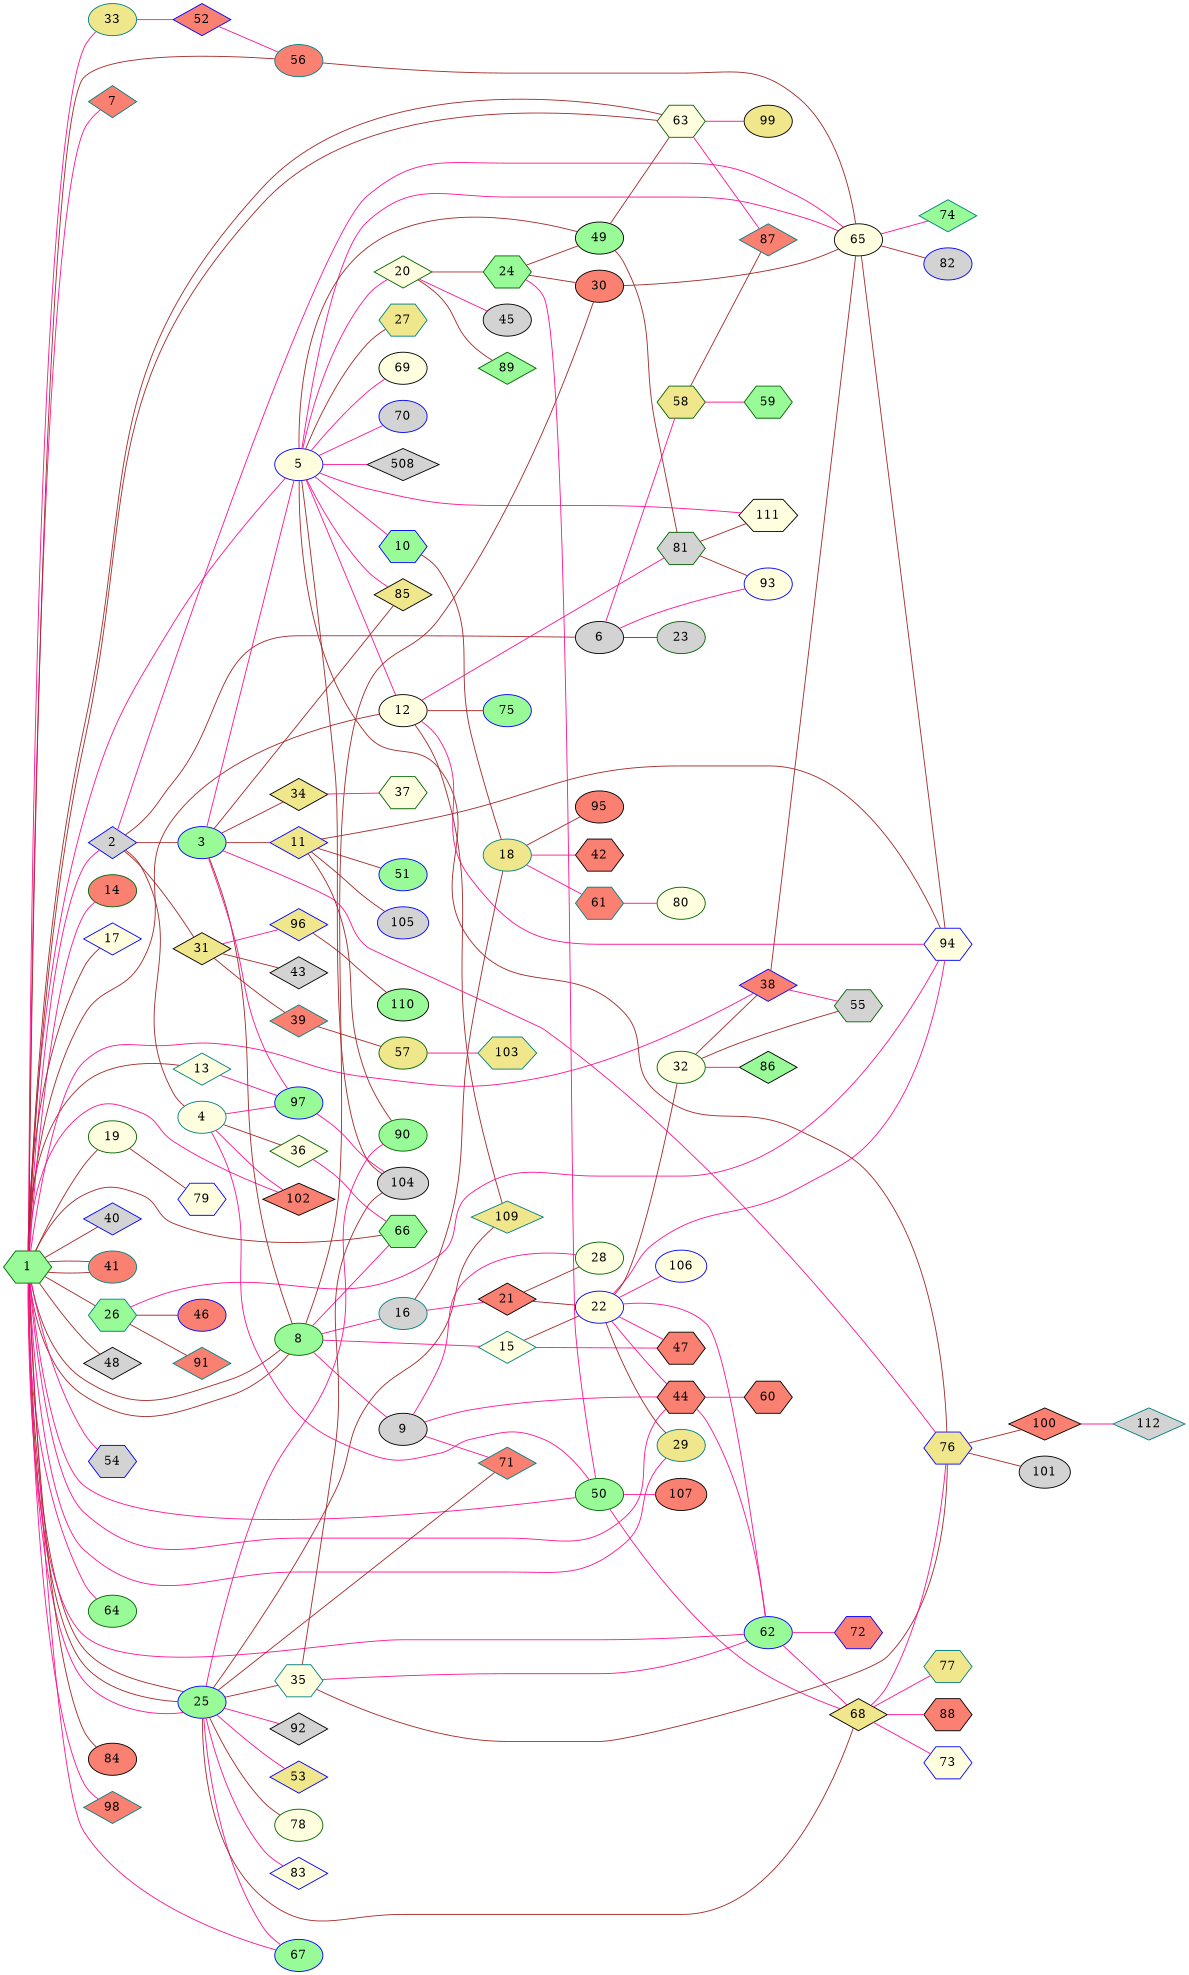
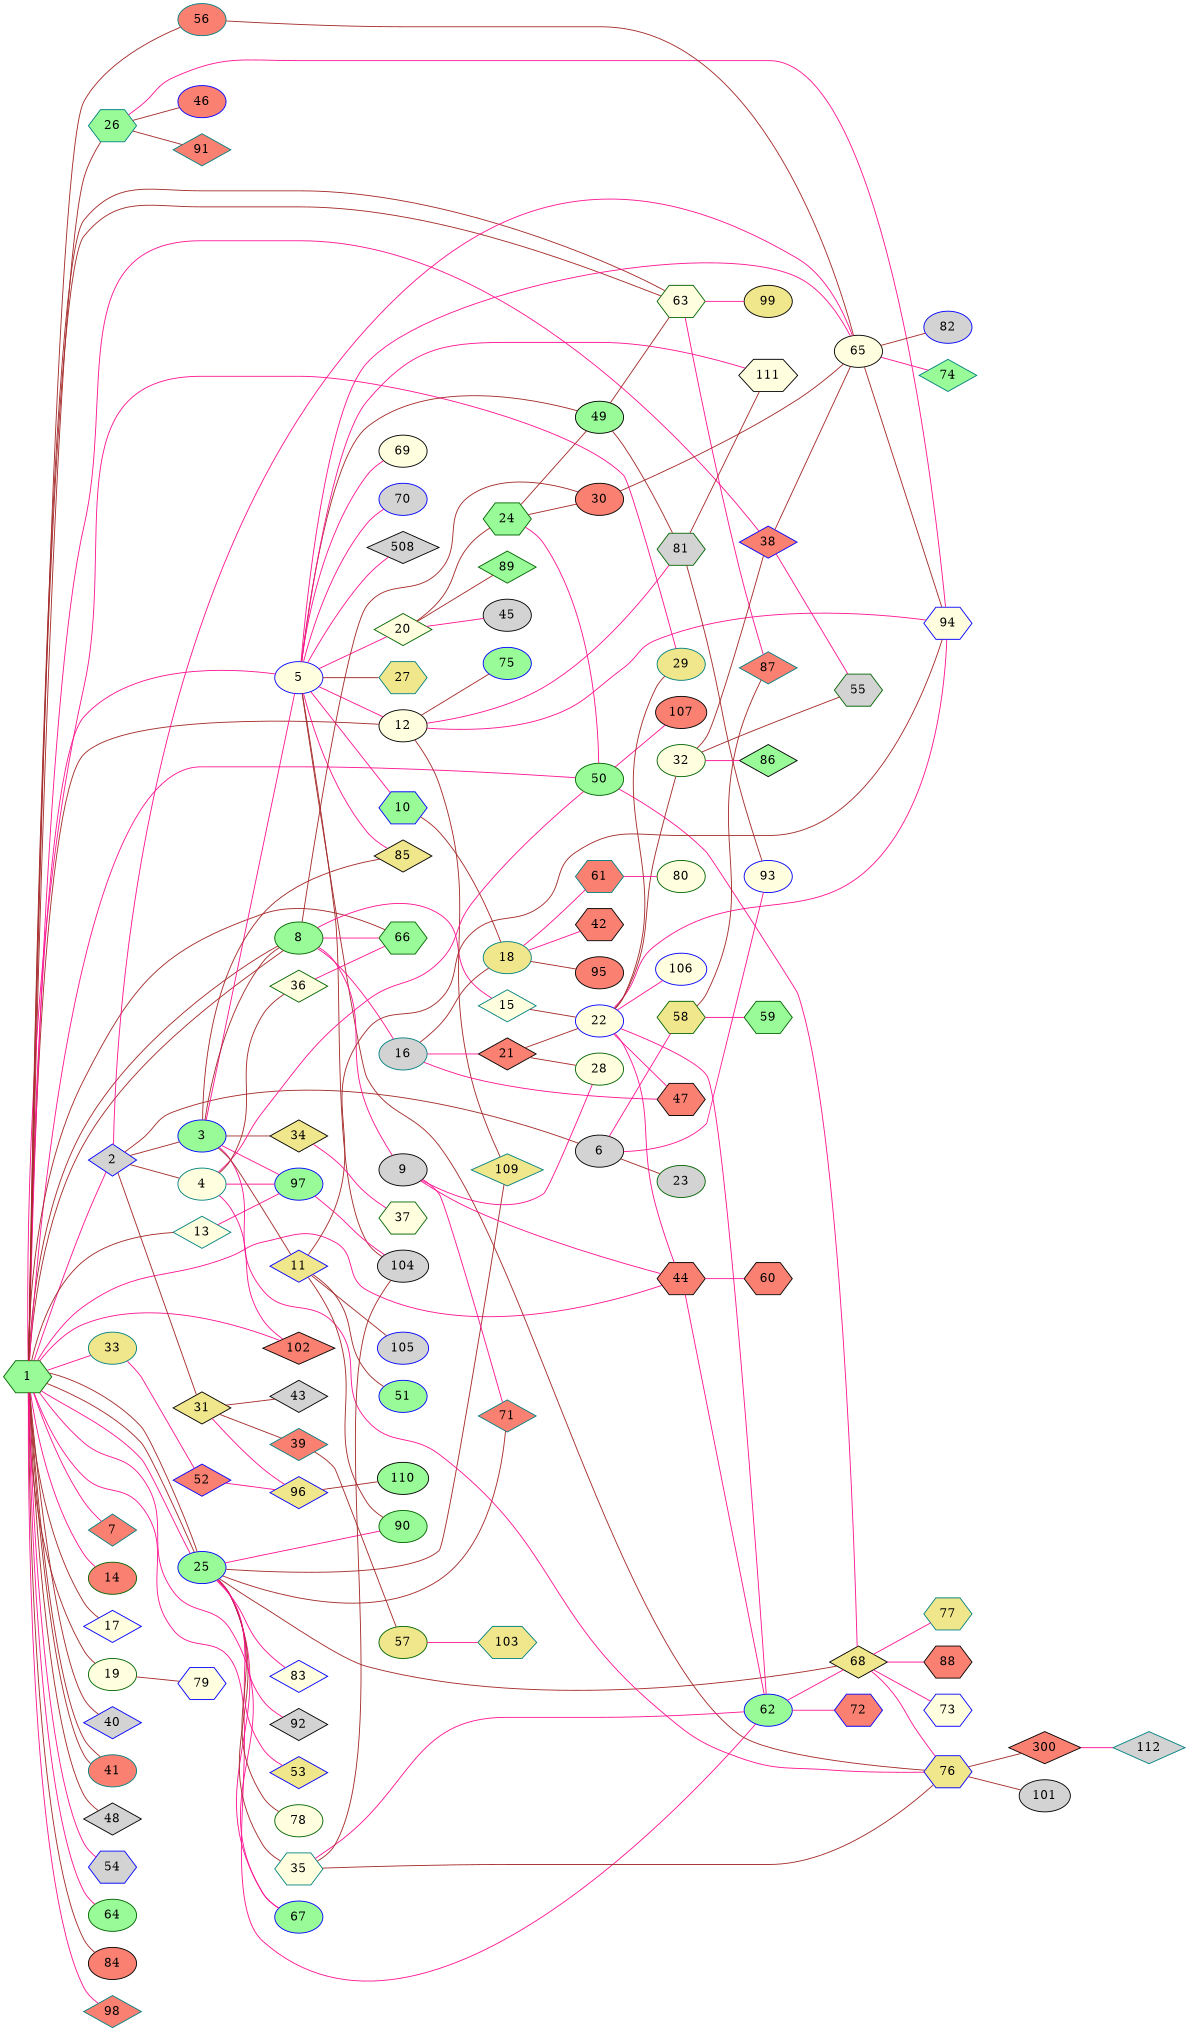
edge "52" -- "56": now "52" -- "96"
edge "15" -- "47": now "16" -- "47"
node "100": label "100" -> "300"
